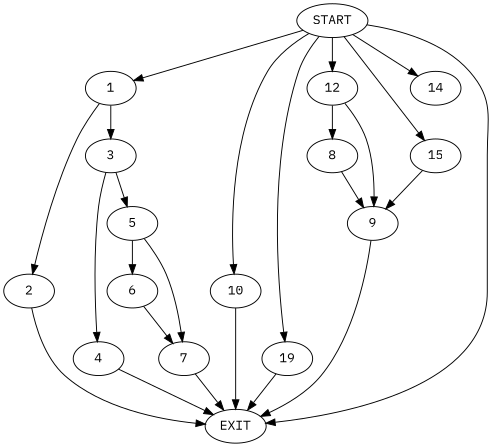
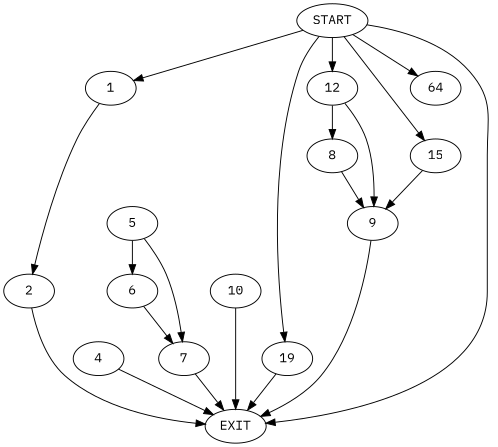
node "14": label "14" -> "64"
edge "START" -> "10": removed
node "3": removed
